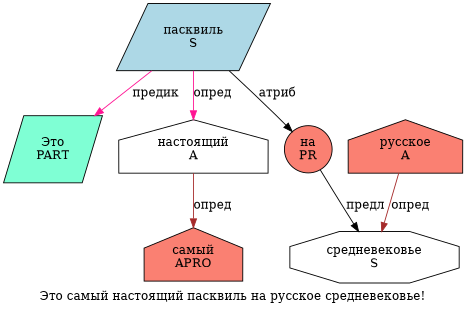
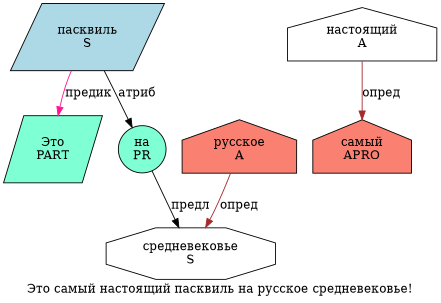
edge "пасквиль S" -> "настоящий A": removed, label "опред"
node "на PR": fillcolor salmon -> aquamarine
